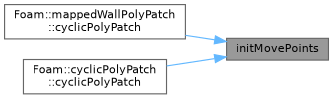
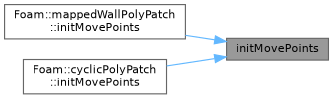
node "Foam::mappedWallPolyPatch ::cyclicPolyPatch": label "Foam::mappedWallPolyPatch ::cyclicPolyPatch" -> "Foam::mappedWallPolyPatch ::initMovePoints"
node "Foam::cyclicPolyPatch ::cyclicPolyPatch": label "Foam::cyclicPolyPatch ::cyclicPolyPatch" -> "Foam::cyclicPolyPatch ::initMovePoints"
